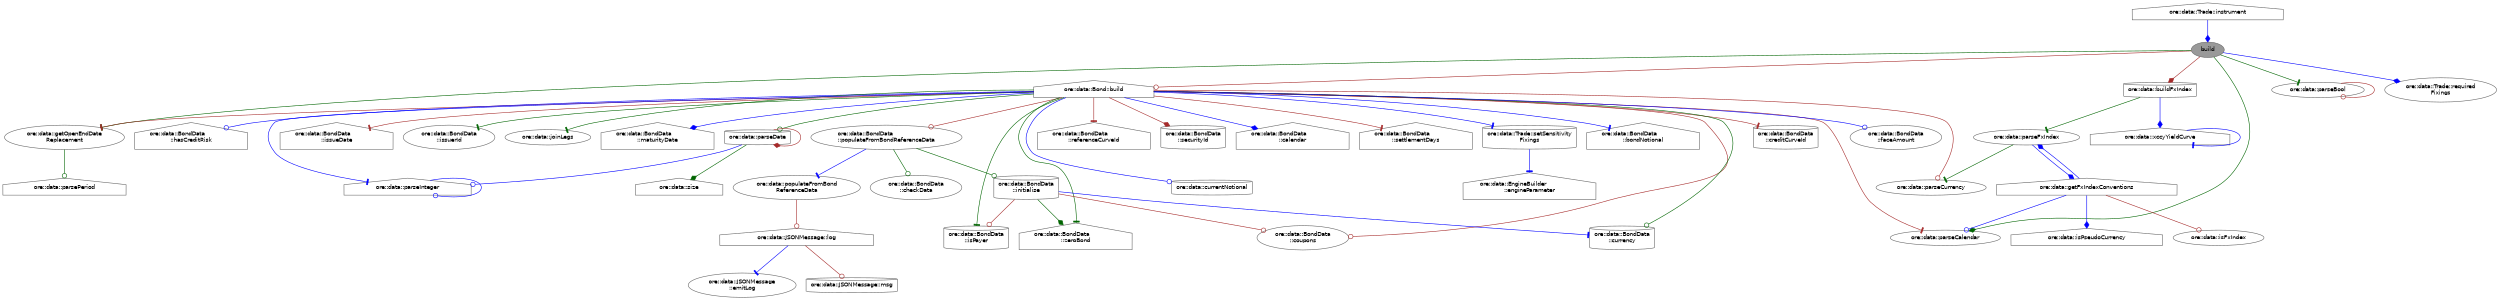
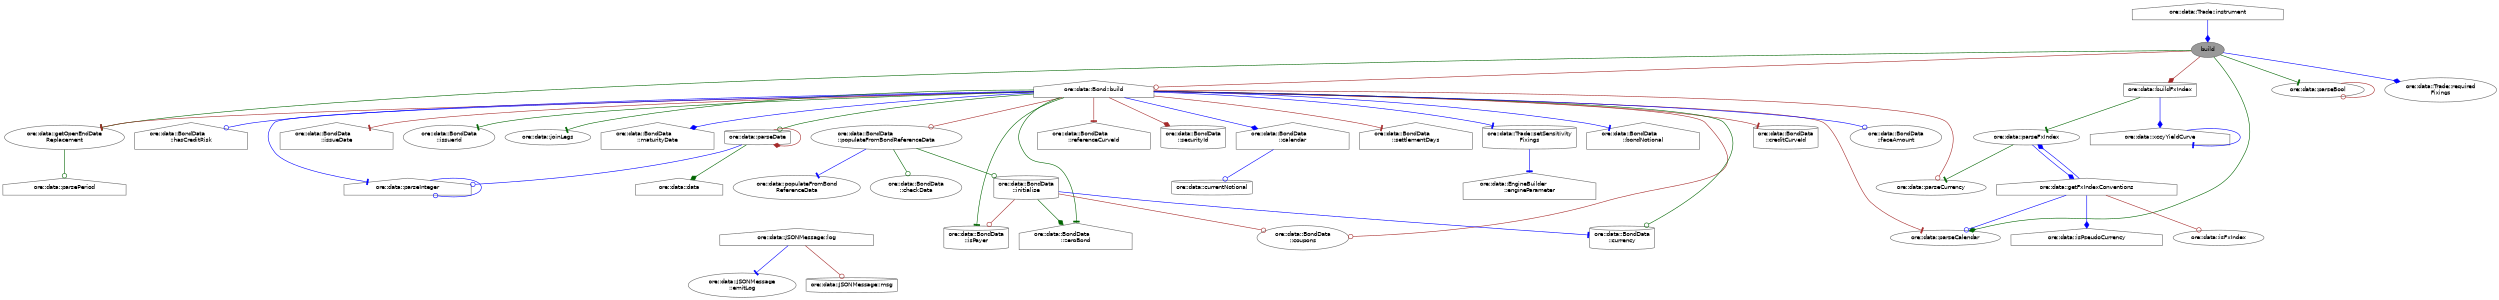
edge "ore::data::Bond::build" -> "ore::data::currentNotional": now "ore::data::BondData ::calendar" -> "ore::data::currentNotional"
node "ore::data::size": label "ore::data::size" -> "ore::data::data"
edge "ore::data::populateFromBond ReferenceData" -> "ore::data::JSONMessage::log": removed
